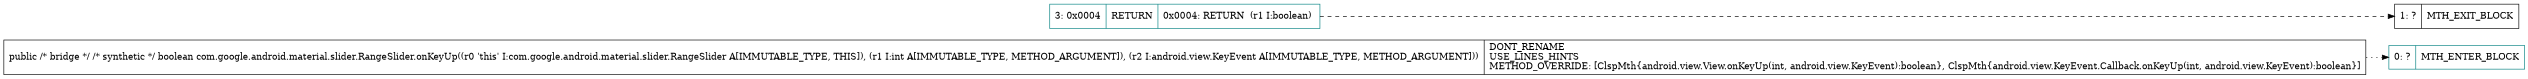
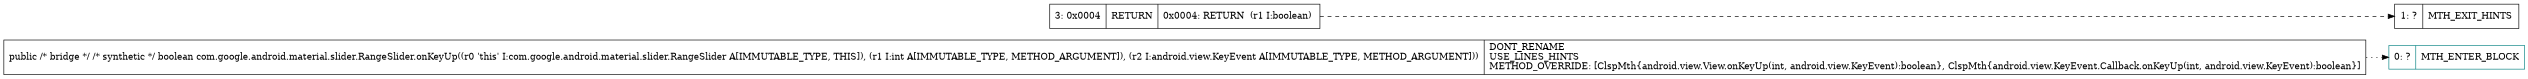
node "3: 0x0004": color teal -> black
node "1: ?": text "MTH_EXIT_BLOCK" -> "MTH_EXIT_HINTS"
